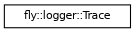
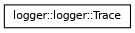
node "fly::logger::Trace": label "fly::logger::Trace" -> "logger::logger::Trace"
